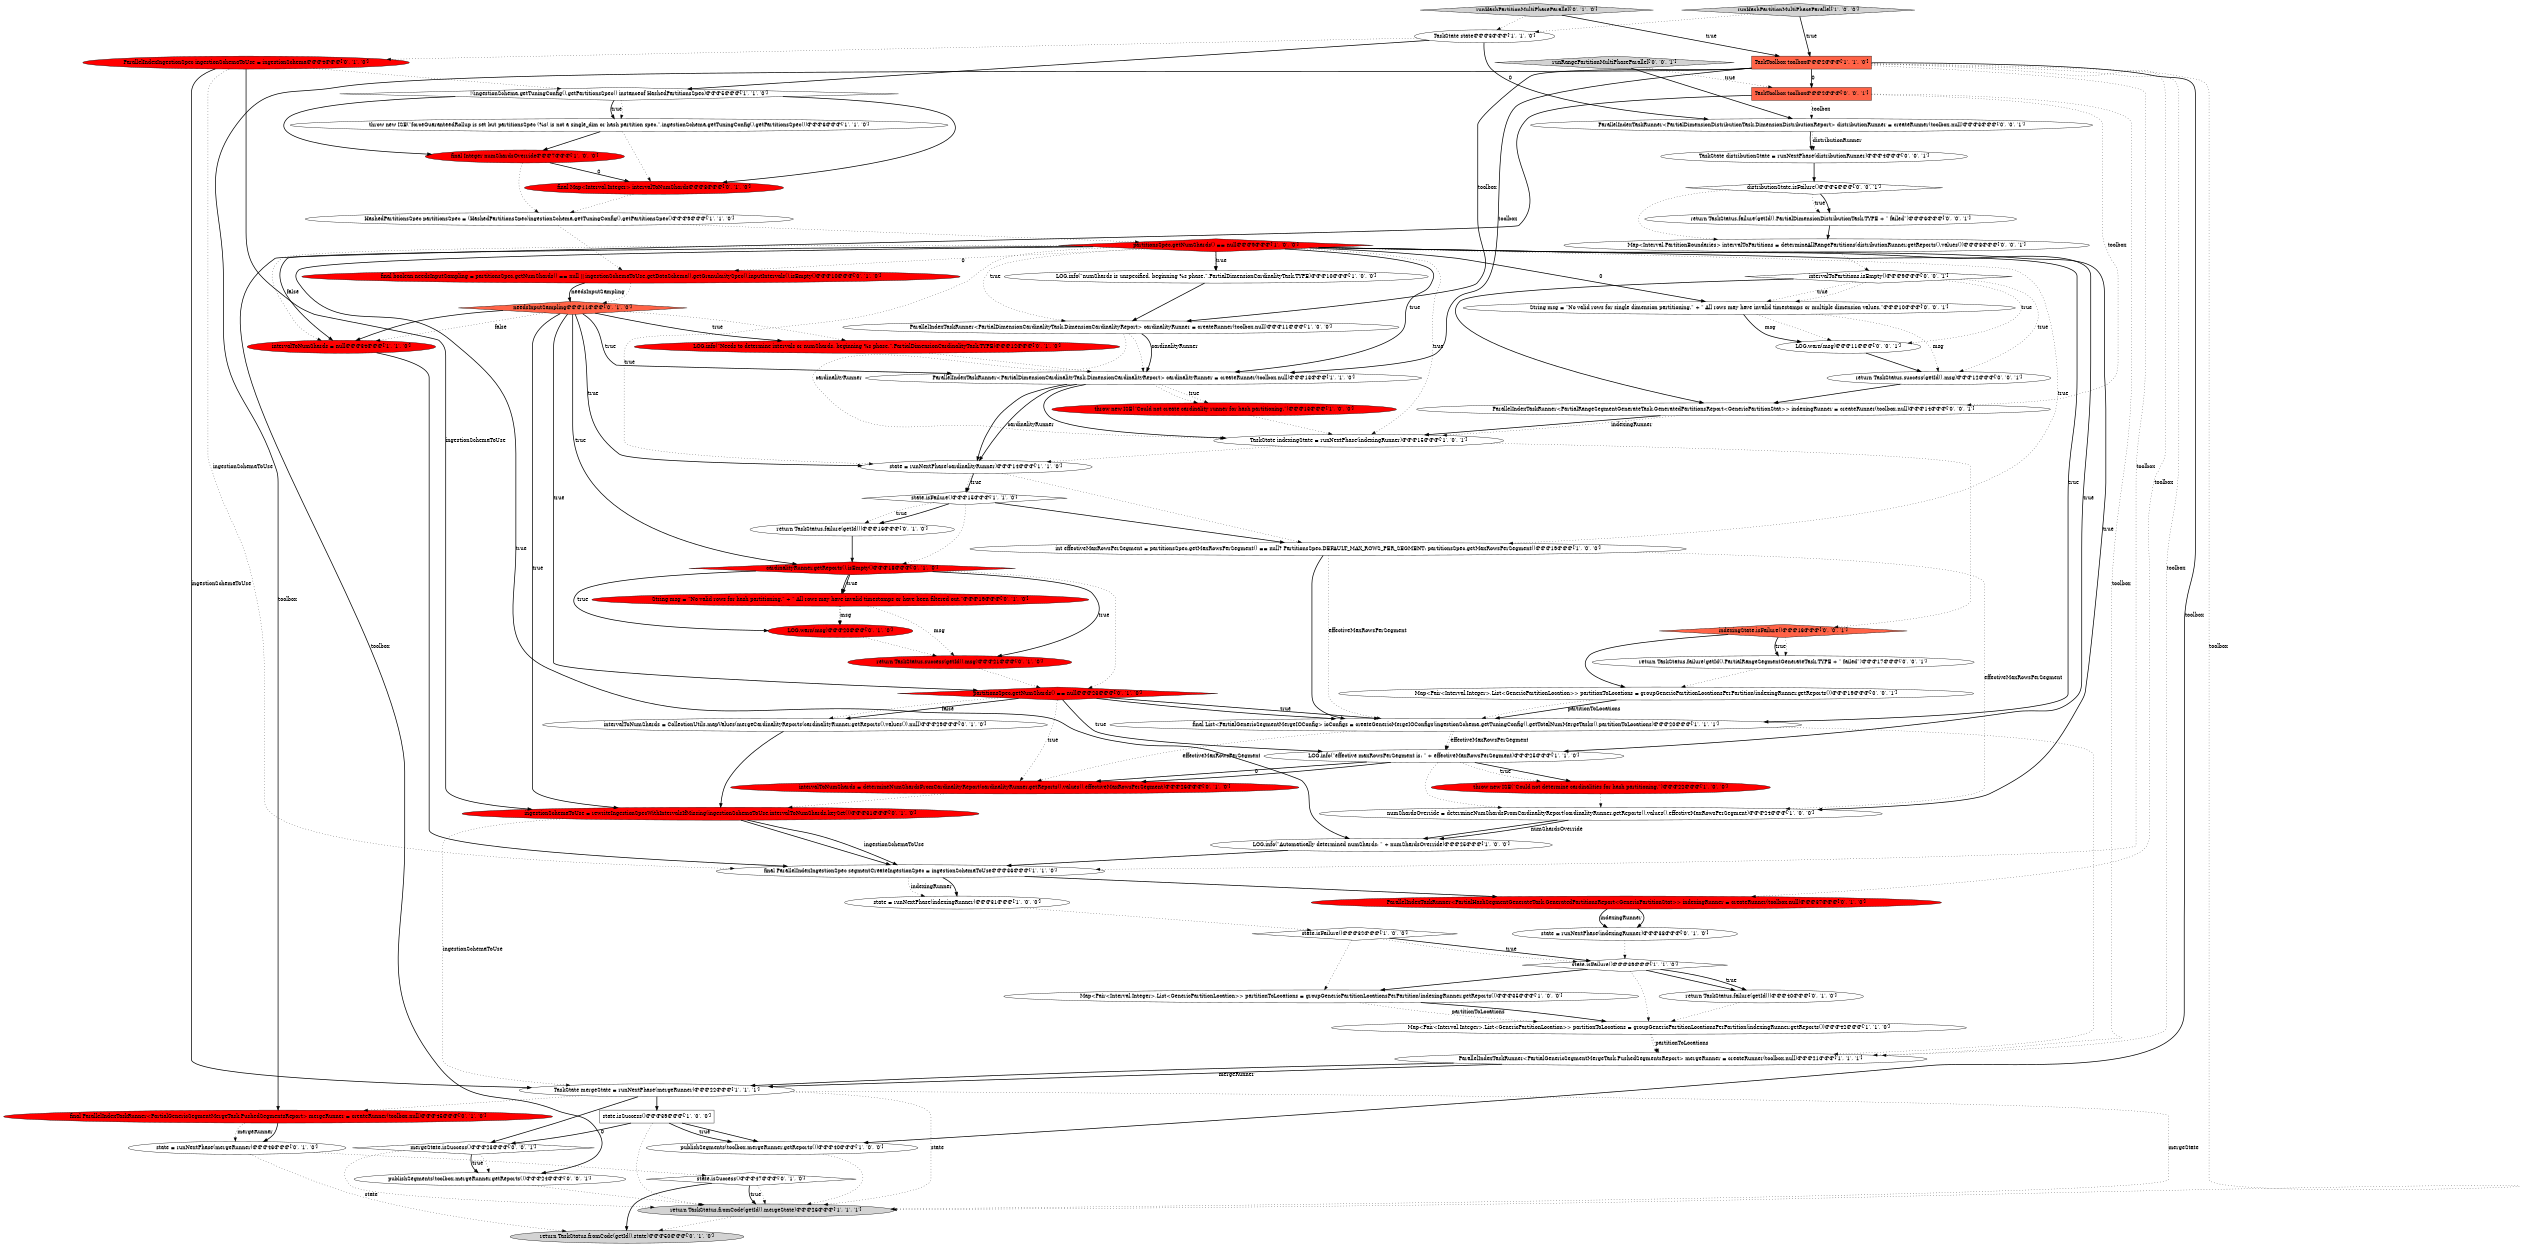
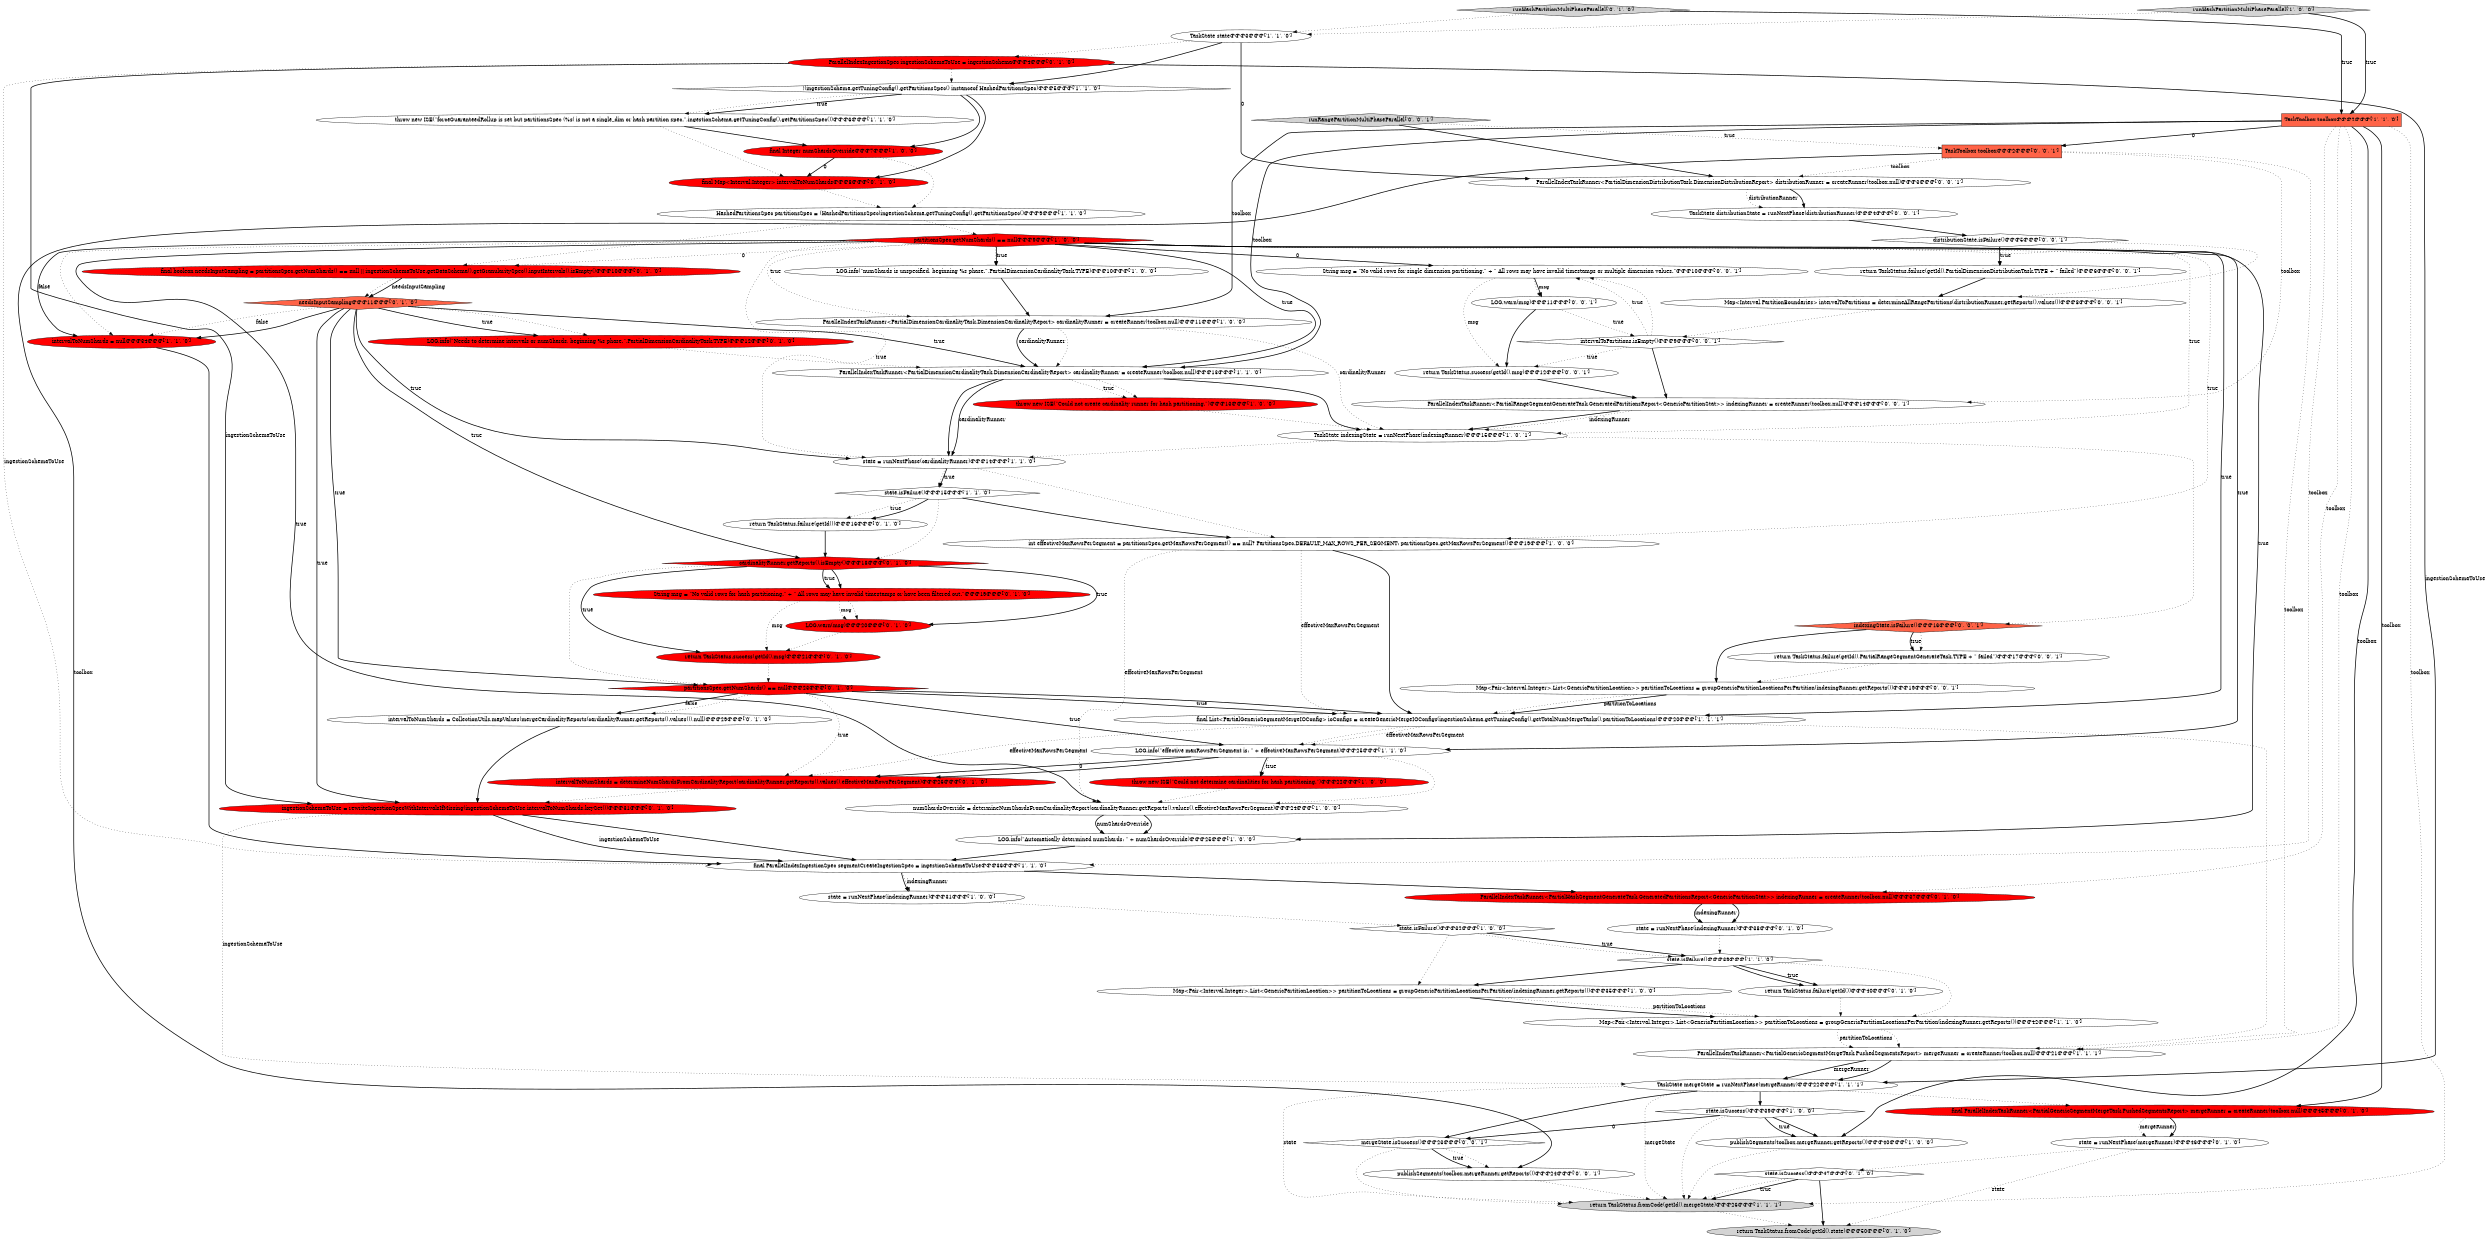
edge "intervalToPartitions.isEmpty()@@@9@@@['0', '0', '1']" -> "LOG.warn(msg)@@@11@@@['0', '0', '1']": reversed
node "state.isSuccess()@@@39@@@['1', '0', '0']": shape box -> diamond
